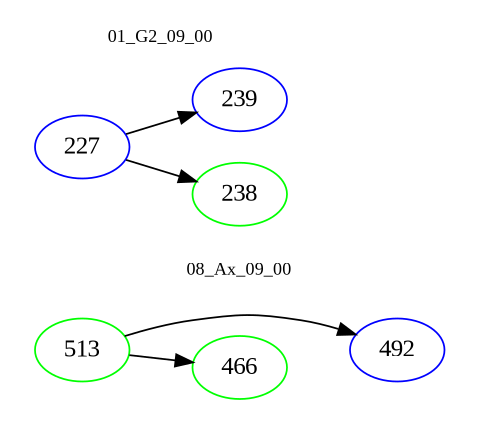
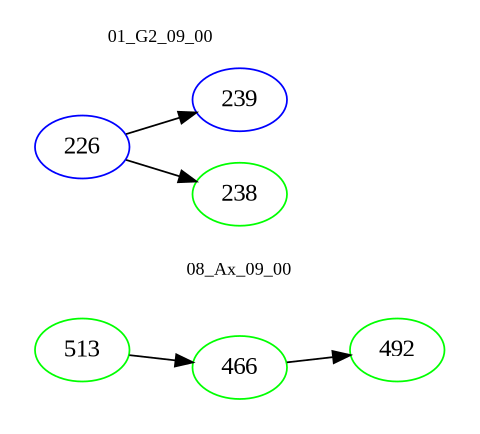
node "227": label "227" -> "226"
edge "513" -> "492": now "466" -> "492"
node "492": color blue -> green
